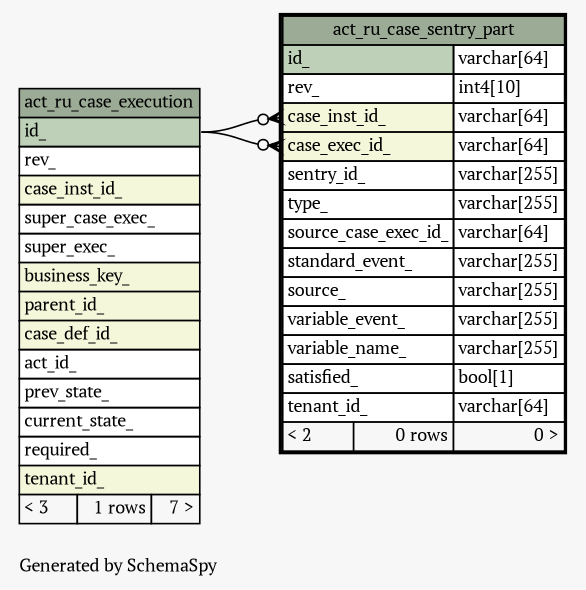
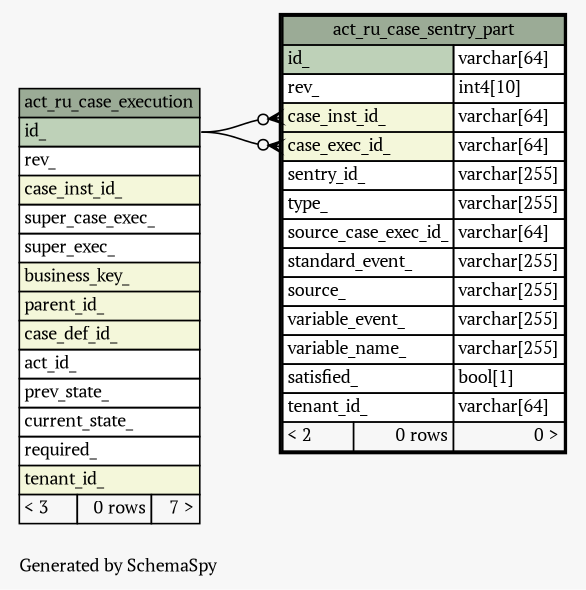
node "act_ru_case_execution": text "1 rows" -> "0 rows"
